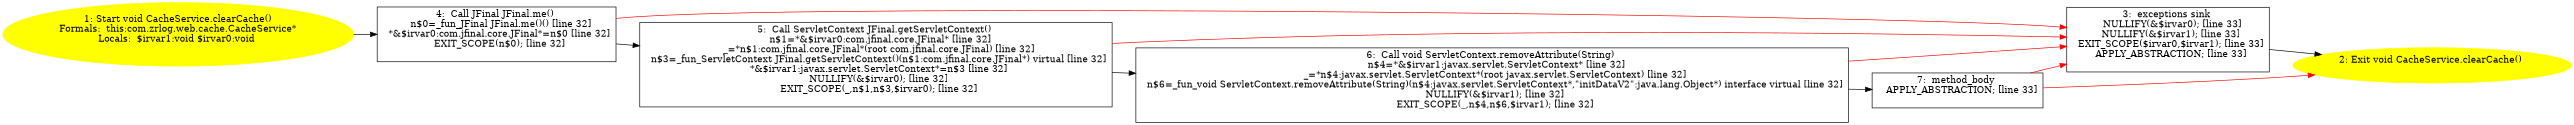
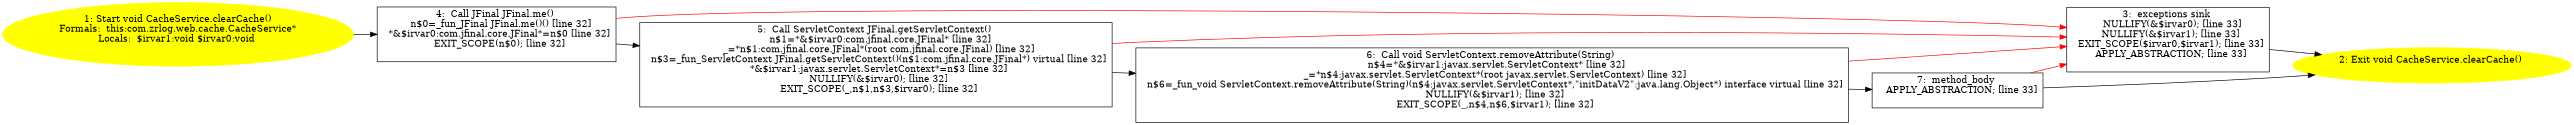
edge "7:  method_body APPLY_ABSTRACTION; [line 33]" -> "2: Exit void CacheService.clearCache()": color red -> black
